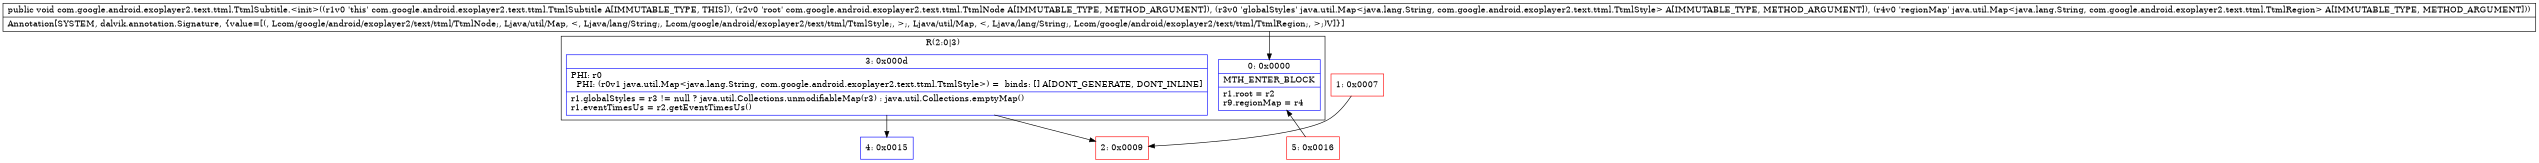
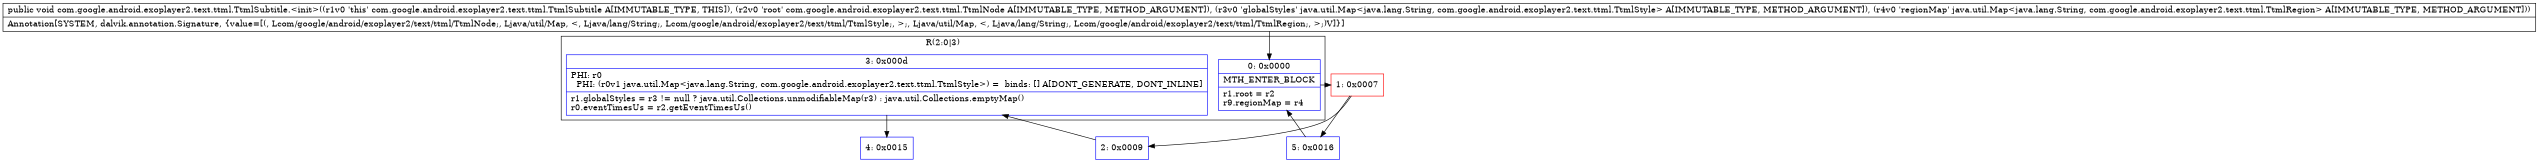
edge "0: 0x0000" -> "1: 0x0007": added
node "3: 0x000d": text "r1.eventTimesUs = r2.getEventTimesUs()" -> "r0.eventTimesUs = r2.getEventTimesUs()"
edge "1: 0x0007" -> "5: 0x0016": added
edge "3: 0x000d" -> "2: 0x0009": reversed
node "2: 0x0009": color red -> blue
node "5: 0x0016": color red -> blue
